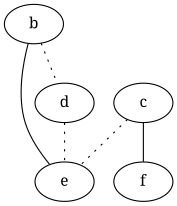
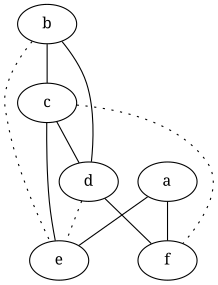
edge "b" -- "c": added
edge "b" -- "d": style dotted -> solid
edge "b" -- "e": style solid -> dotted
edge "c" -- "d": added
edge "c" -- "e": style dotted -> solid
edge "c" -- "f": style solid -> dotted
node "a": added
edge "d" -- "f": added
